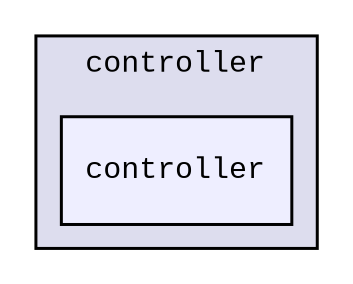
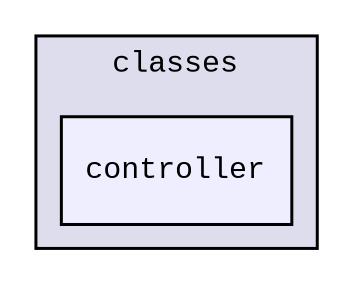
cluster "controller": label "controller" -> "classes"
